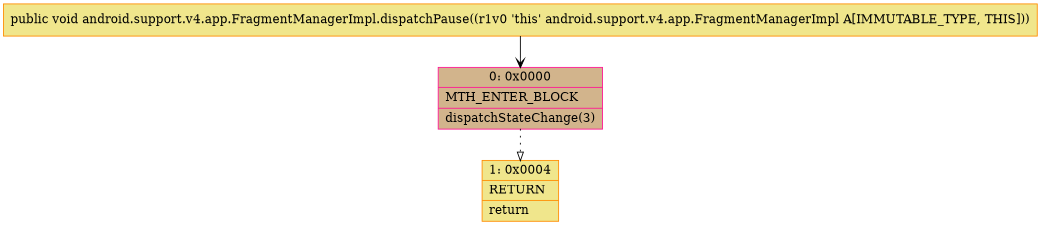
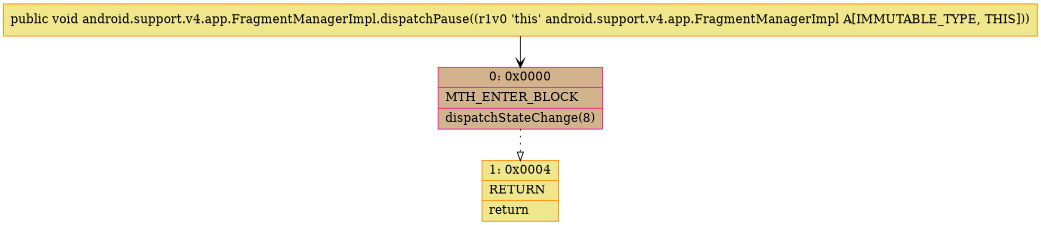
node "0: 0x0000": text "dispatchStateChange(3)" -> "dispatchStateChange(8)"
